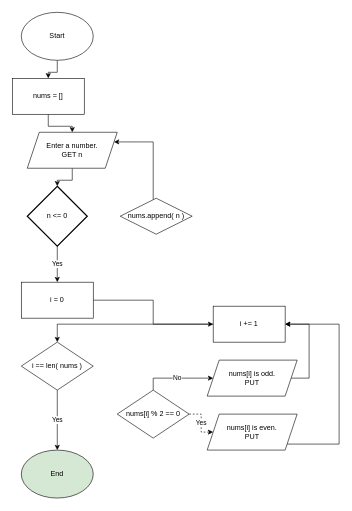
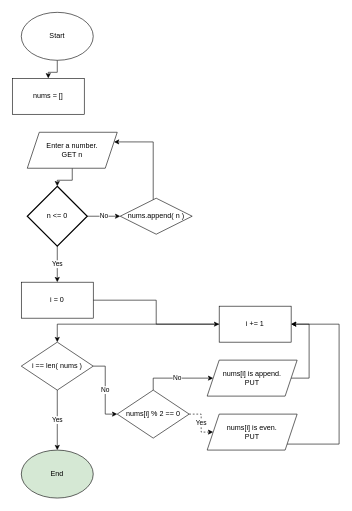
edge "nums = []" -> "Enter a number. GET n": removed
edge "n <= 0" -> "nums.append( n )": added, label "No"
node "i += 1": moved (249, 324) -> (255, 324)
node "nums[i] is odd. PUT": label "nums[i] is odd. PUT" -> "nums[i] is append. PUT"
edge "i == len( nums )" -> "nums[i] % 2 == 0": added, label "No"
